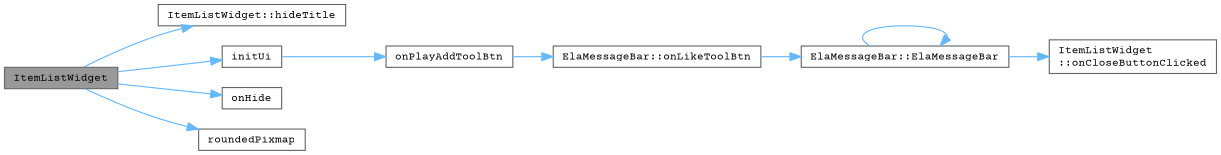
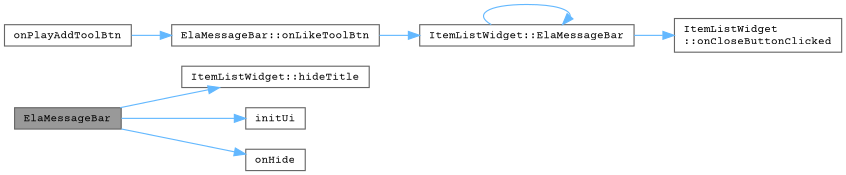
edge "initUi" -> "onPlayAddToolBtn": removed
node "ElaMessageBar::ElaMessageBar": label "ElaMessageBar::ElaMessageBar" -> "ItemListWidget::ElaMessageBar"
node "ItemListWidget": label "ItemListWidget" -> "ElaMessageBar"
node "roundedPixmap": removed
